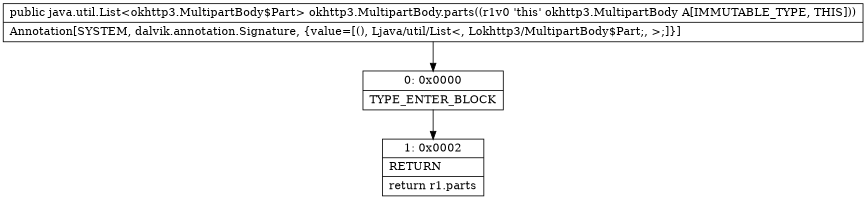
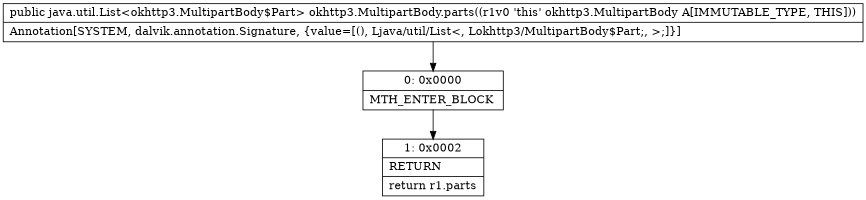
node "0: 0x0000": text "TYPE_ENTER_BLOCK" -> "MTH_ENTER_BLOCK"
